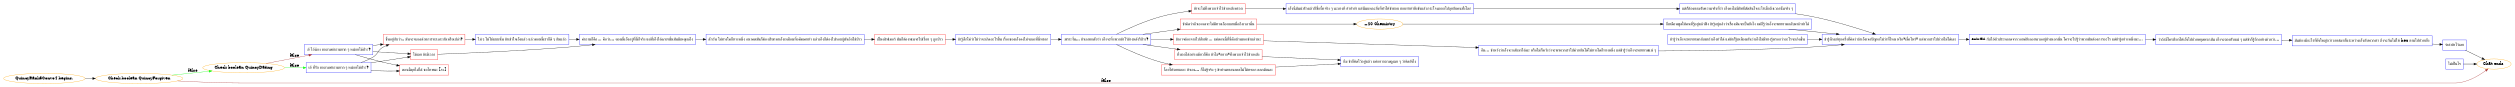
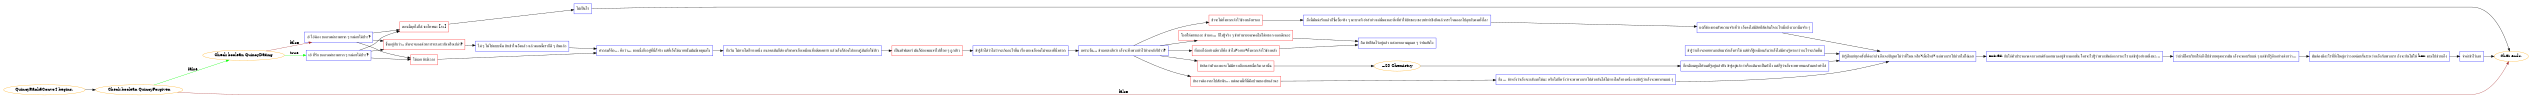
edge "ตอนนี้คุยไม่ได้ ขอโทษนะ [จบ]" -> "ไม่เป็นไร": added
edge "Check boolean QuincyDating" -> "เฮ้ ที่รัก ขอถามคำถามยาก ๆ หน่อยได้ป่าว?": label "false" -> "true"
